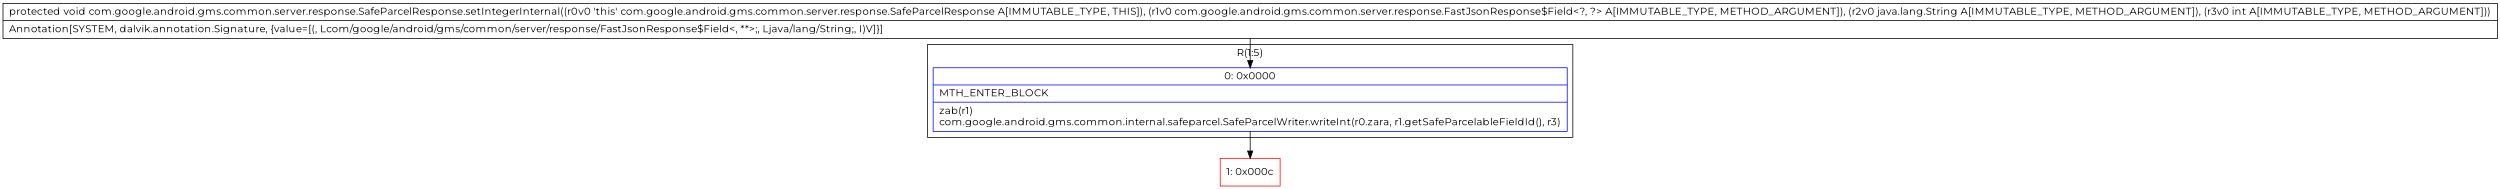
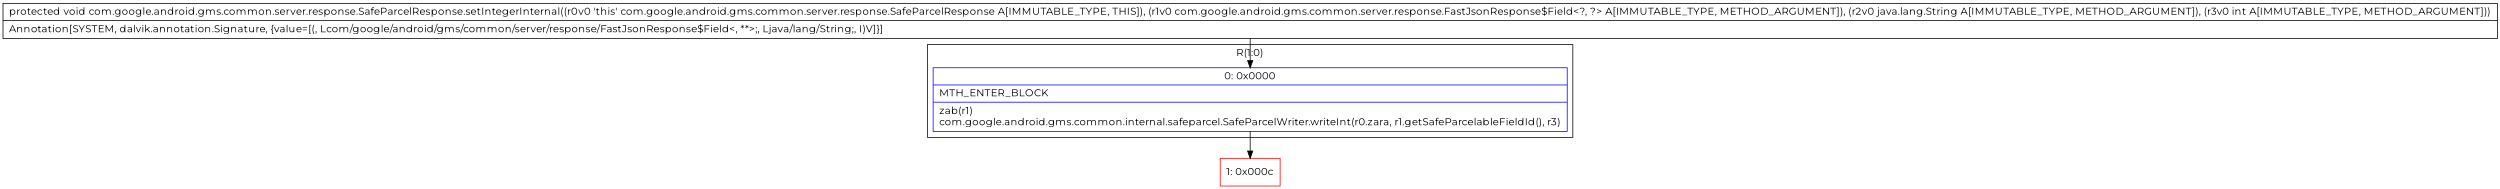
cluster "R(1:5)": label "R(1:5)" -> "R(1:0)"
